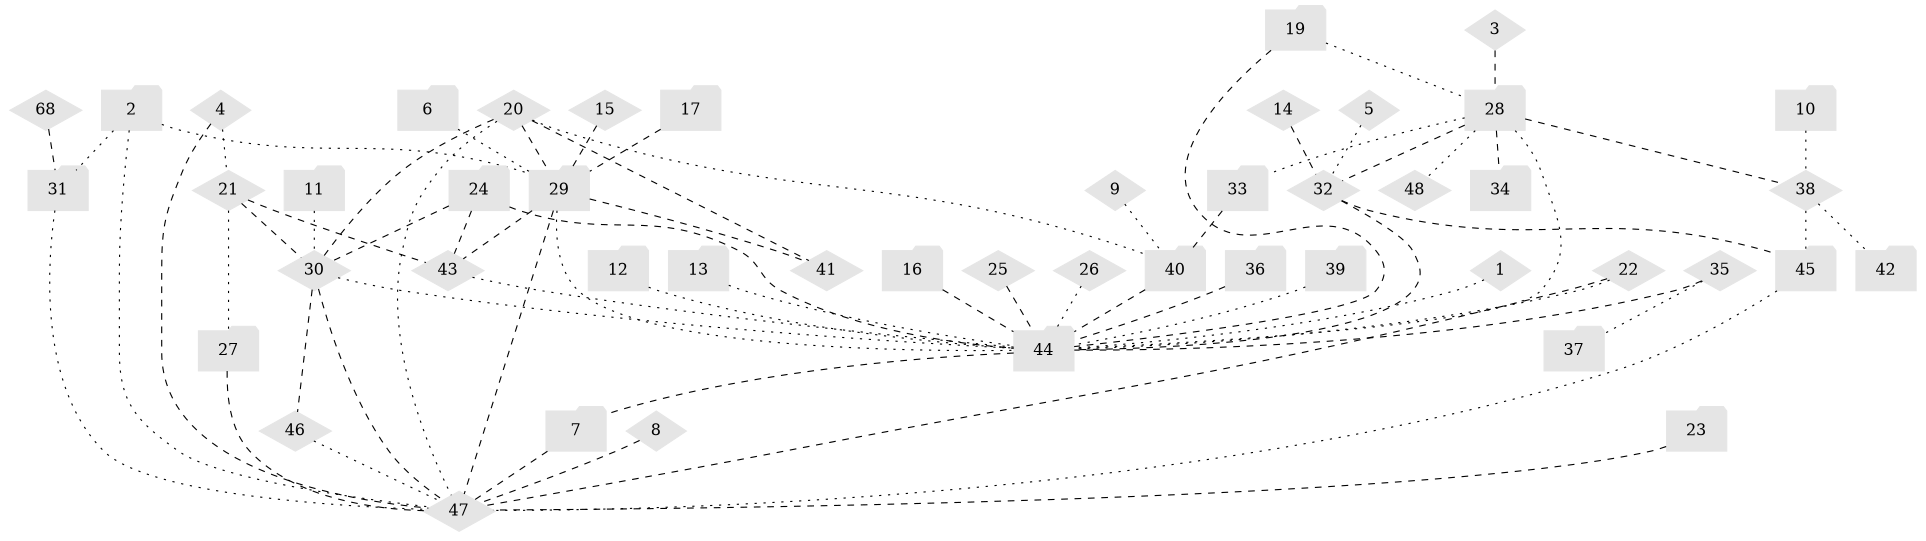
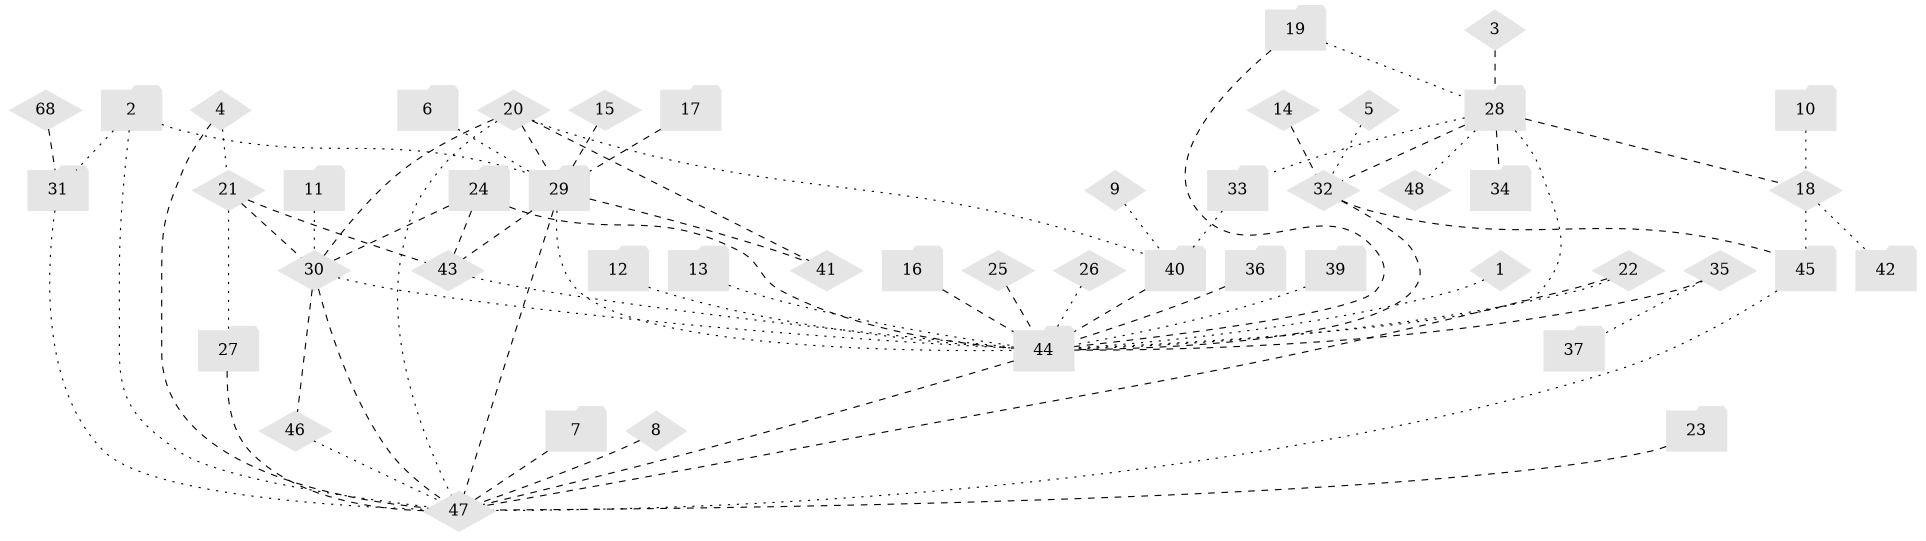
node "38": label "38" -> "18"
edge "33" -- "40": style dashed -> dotted
edge "44" -- "7": now "44" -- "47"
